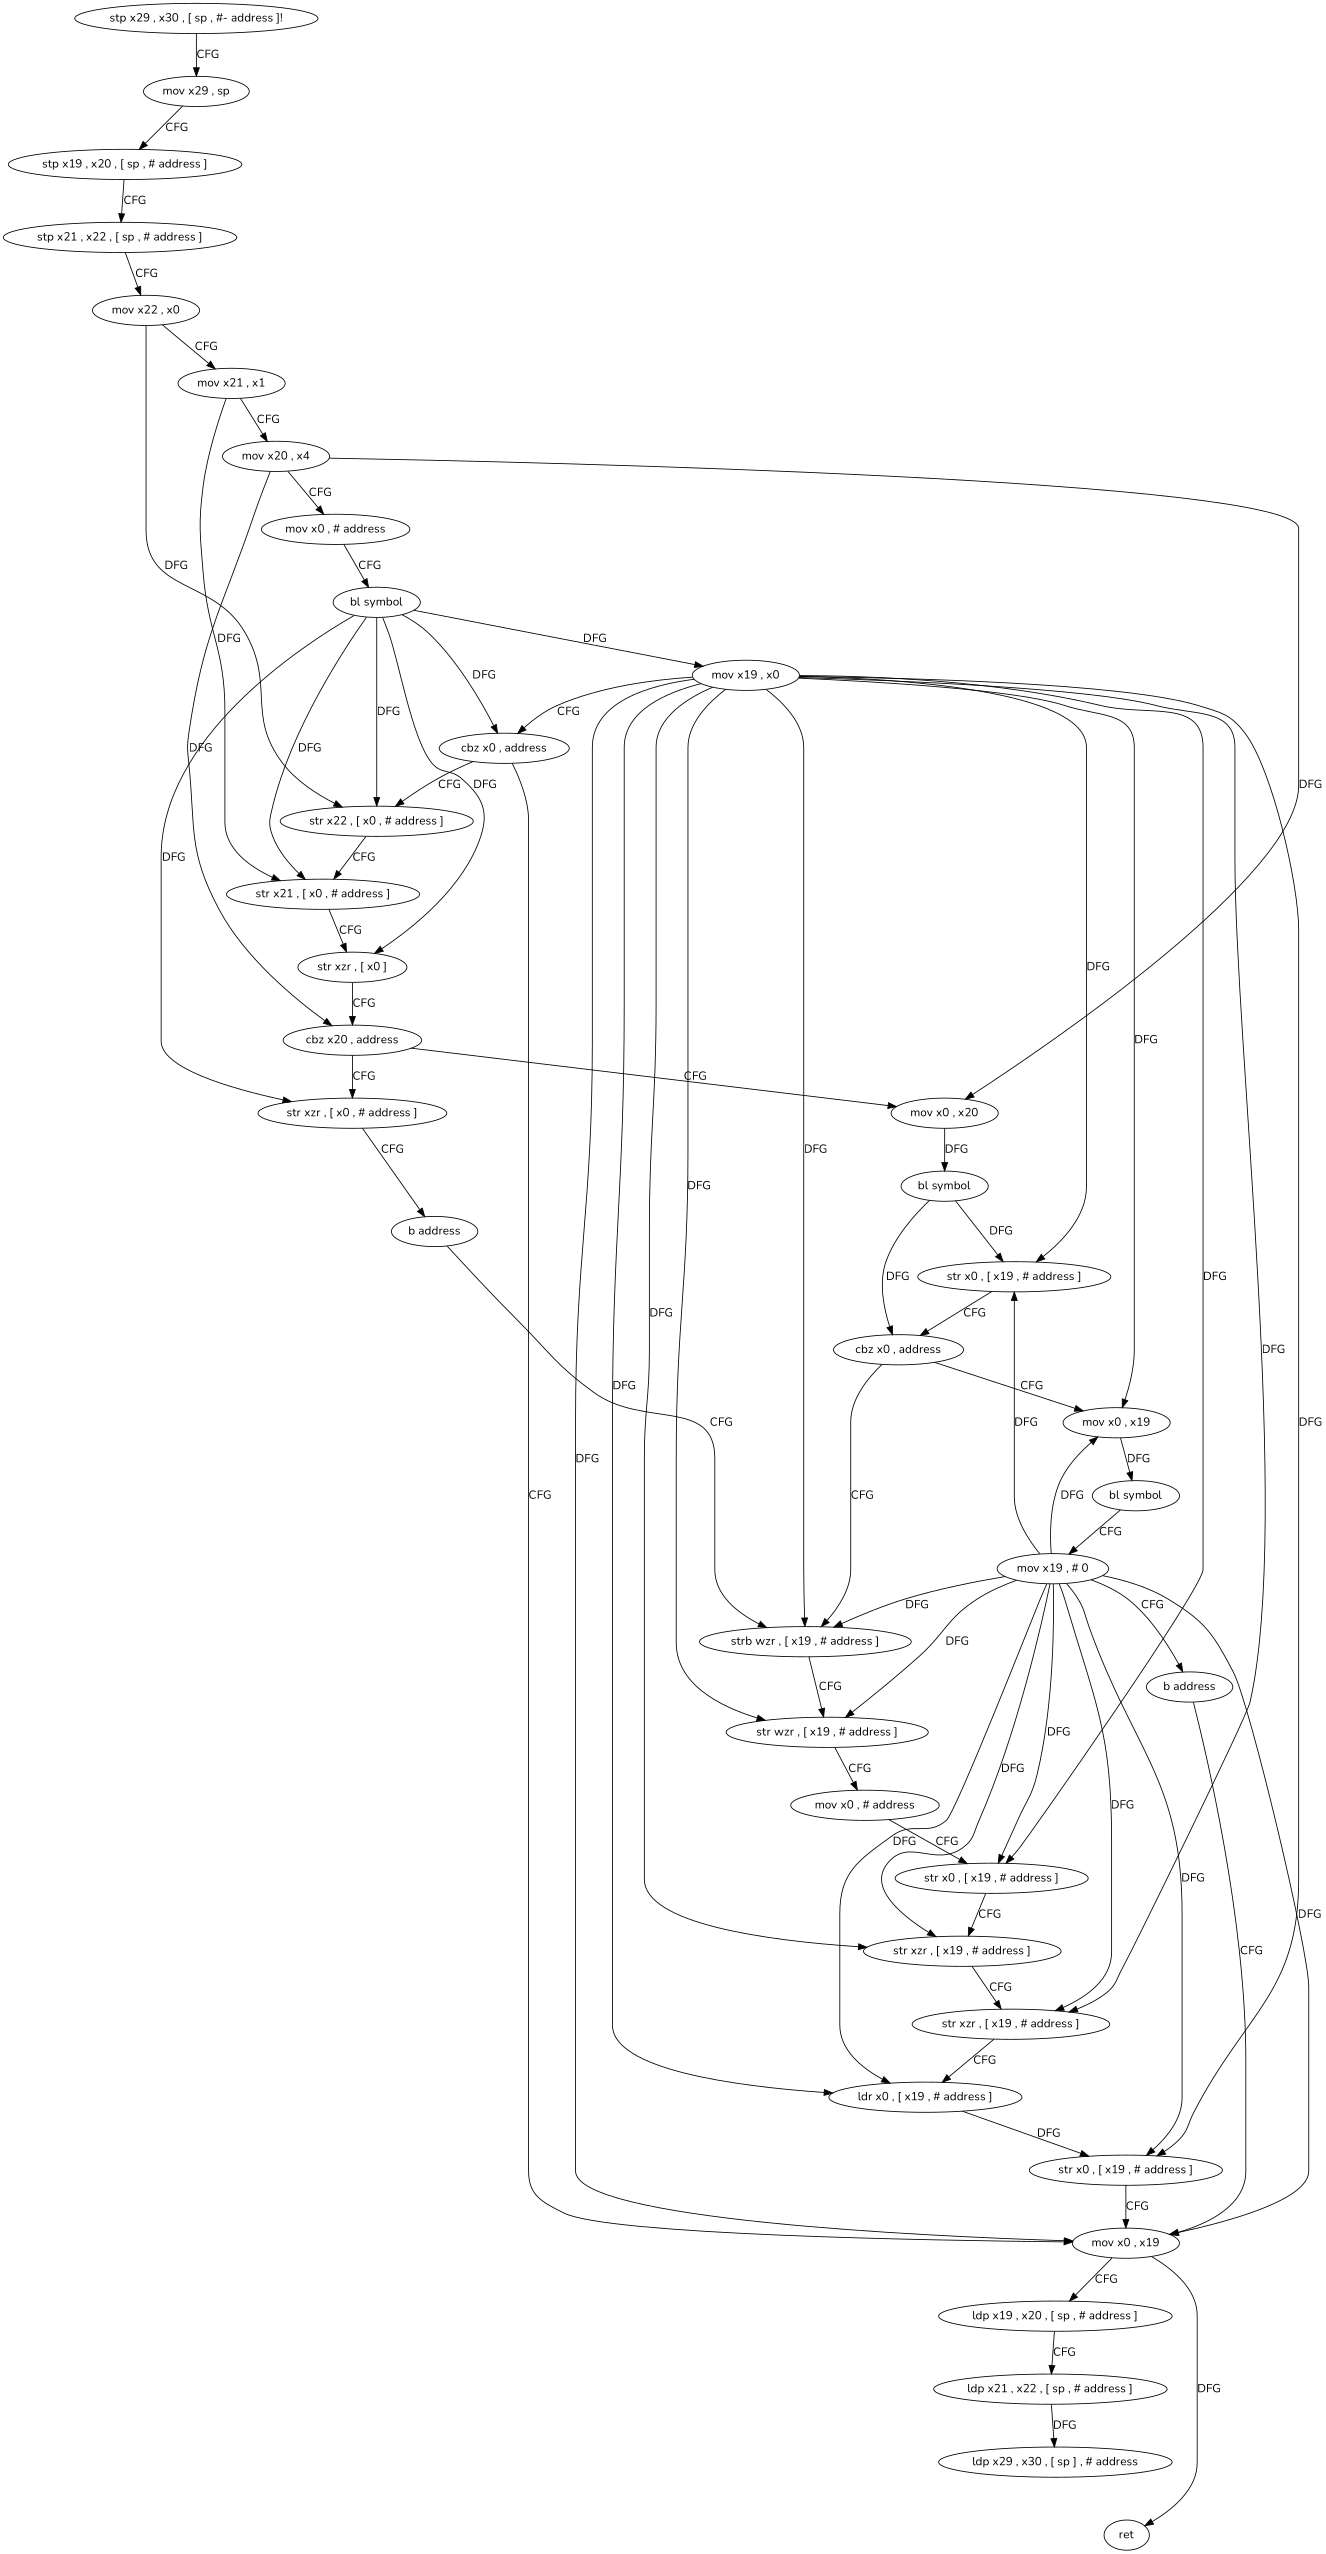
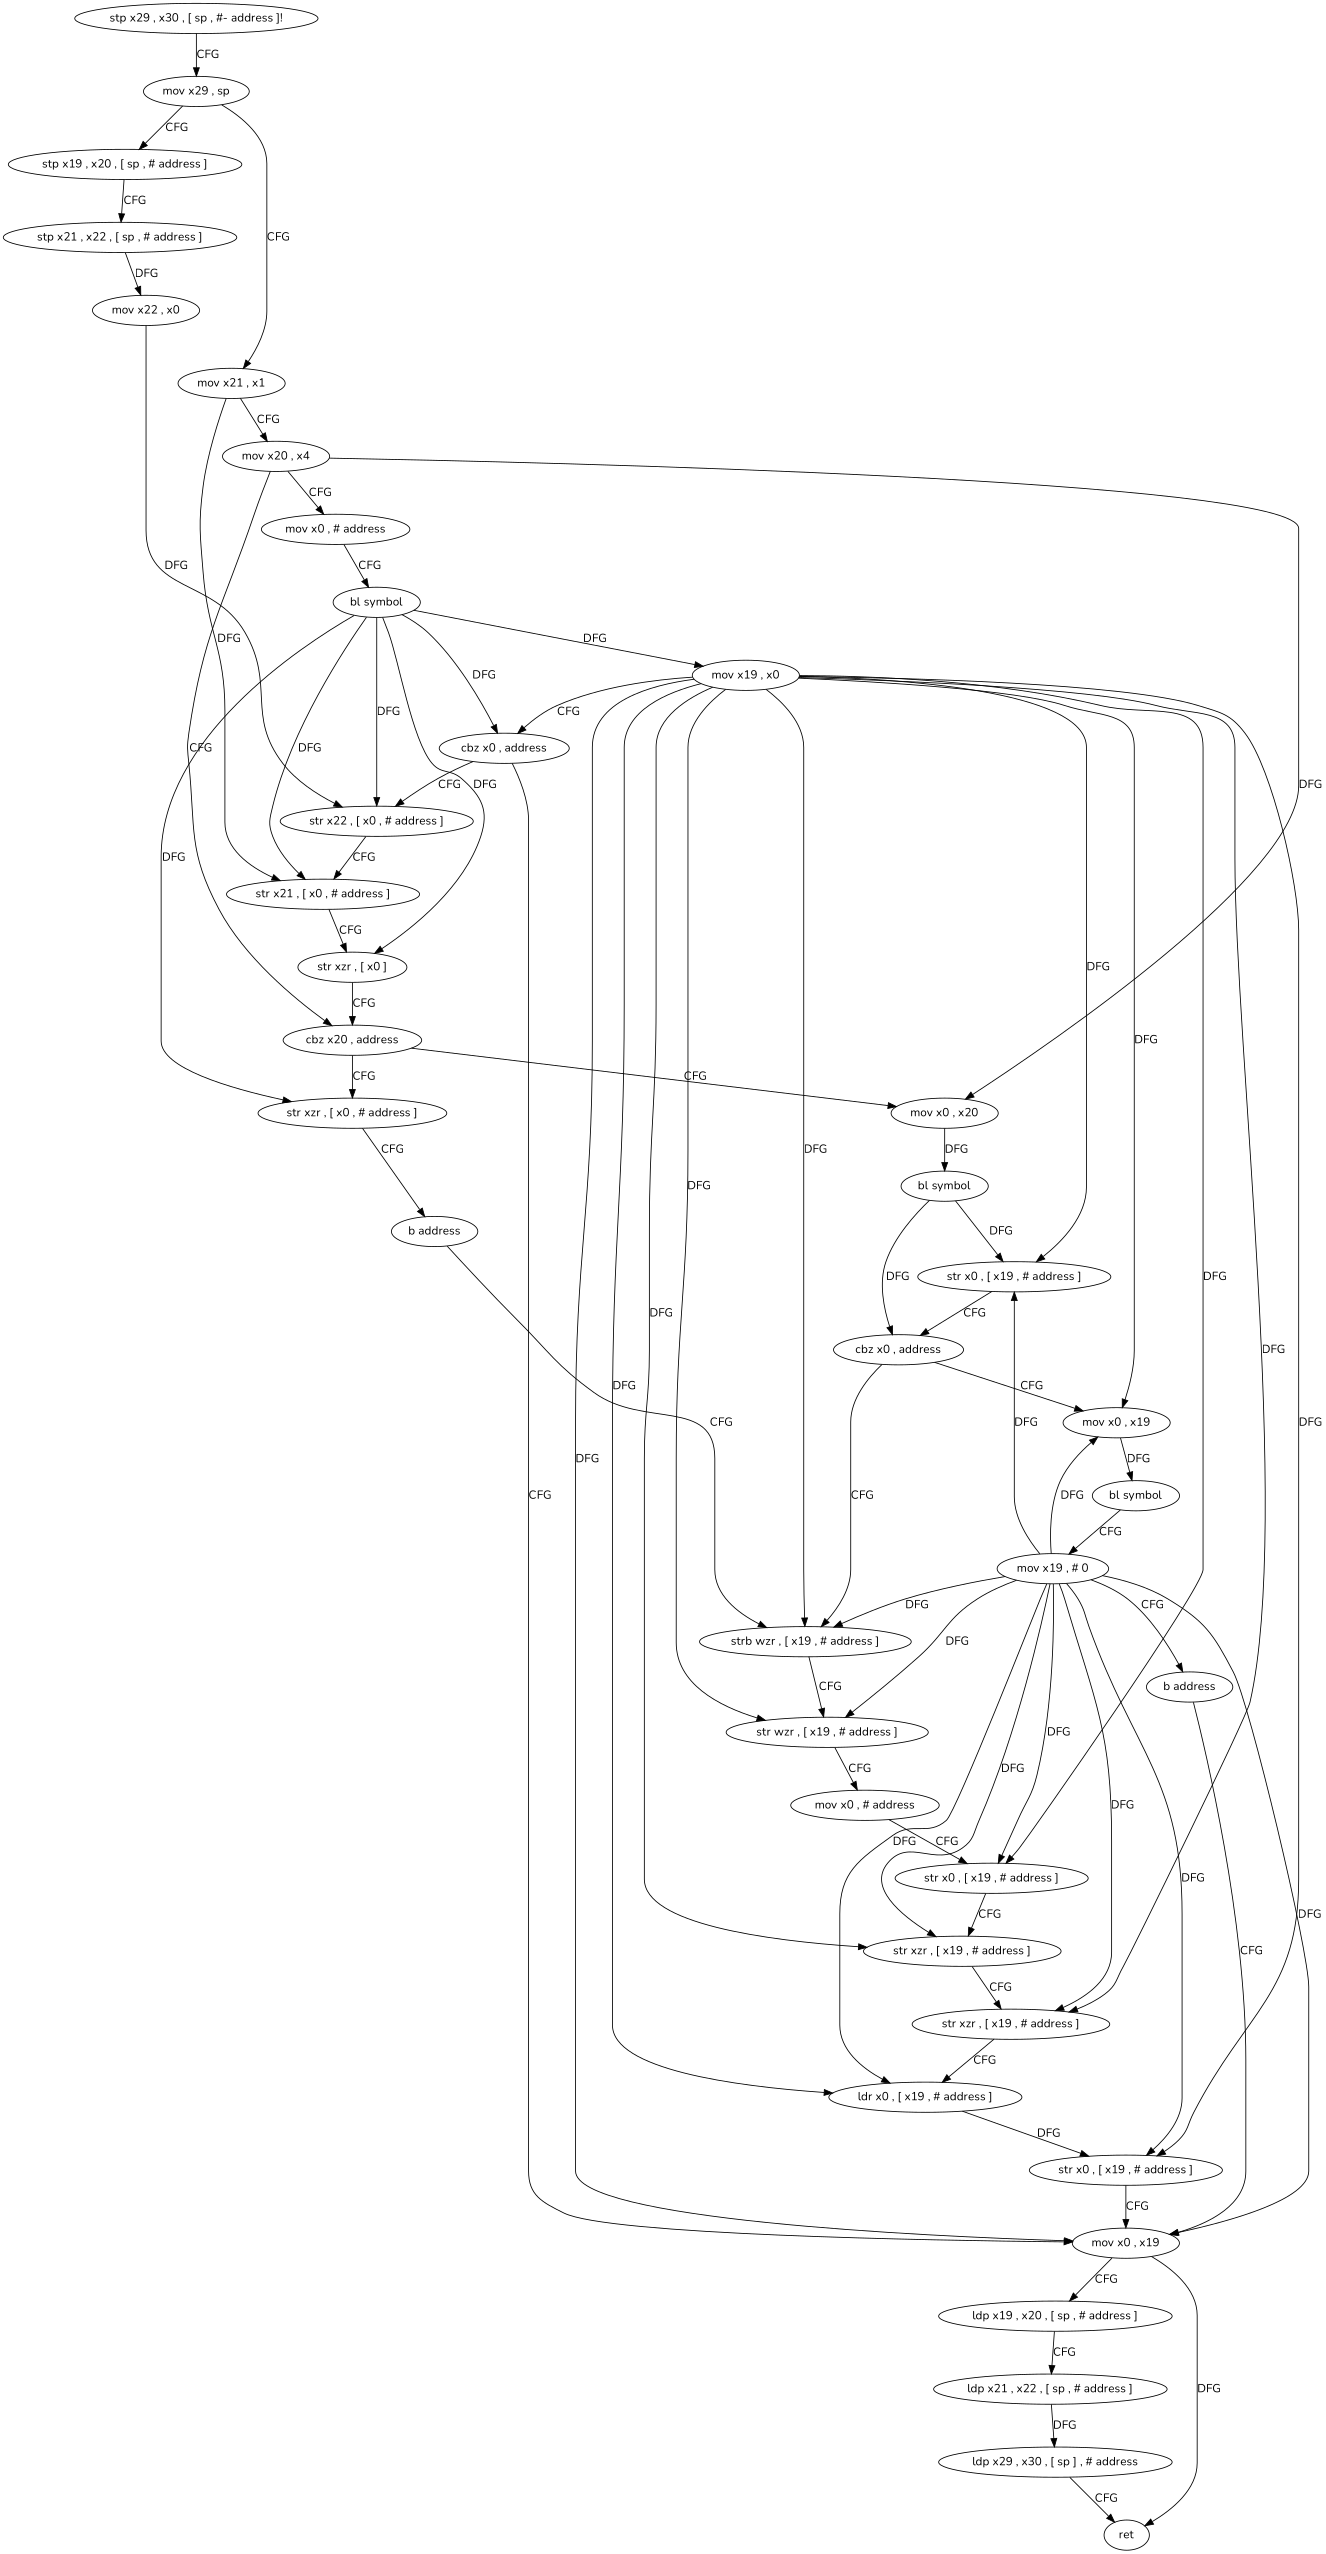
edge "stp x21 , x22 , [ sp , # address ]" -> "mov x22 , x0": label "CFG" -> "DFG"
edge "mov x22 , x0" -> "mov x21 , x1": now "mov x29 , sp" -> "mov x21 , x1"
edge "mov x20 , x4" -> "cbz x20 , address": label "DFG" -> "CFG"
edge "ldp x29 , x30 , [ sp ] , # address" -> "ret": added, label "CFG"
